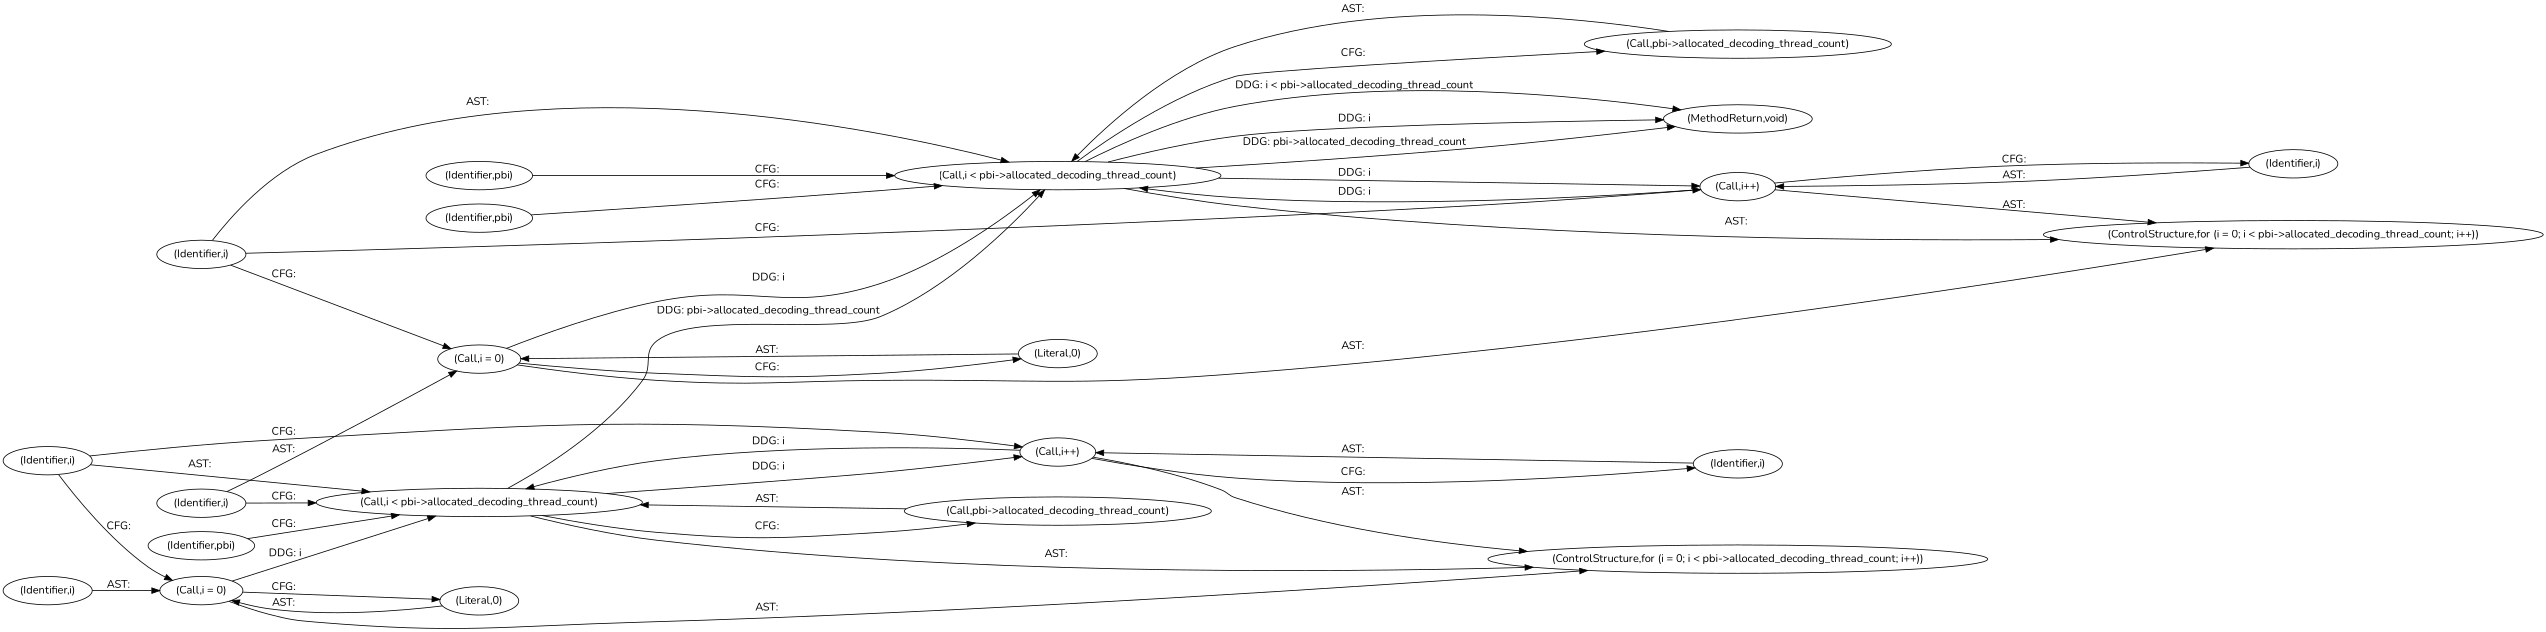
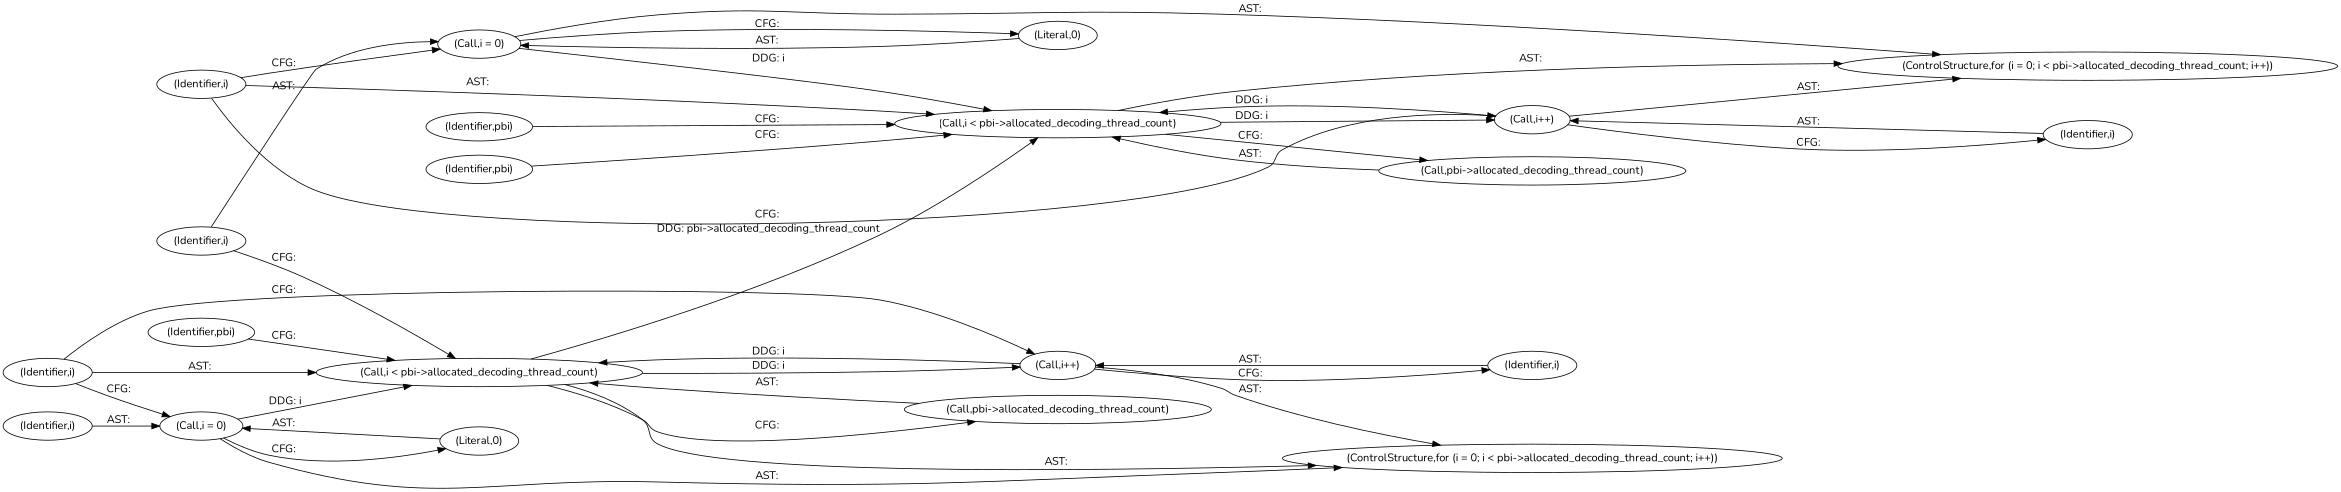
node "(MethodReturn,void)": removed
